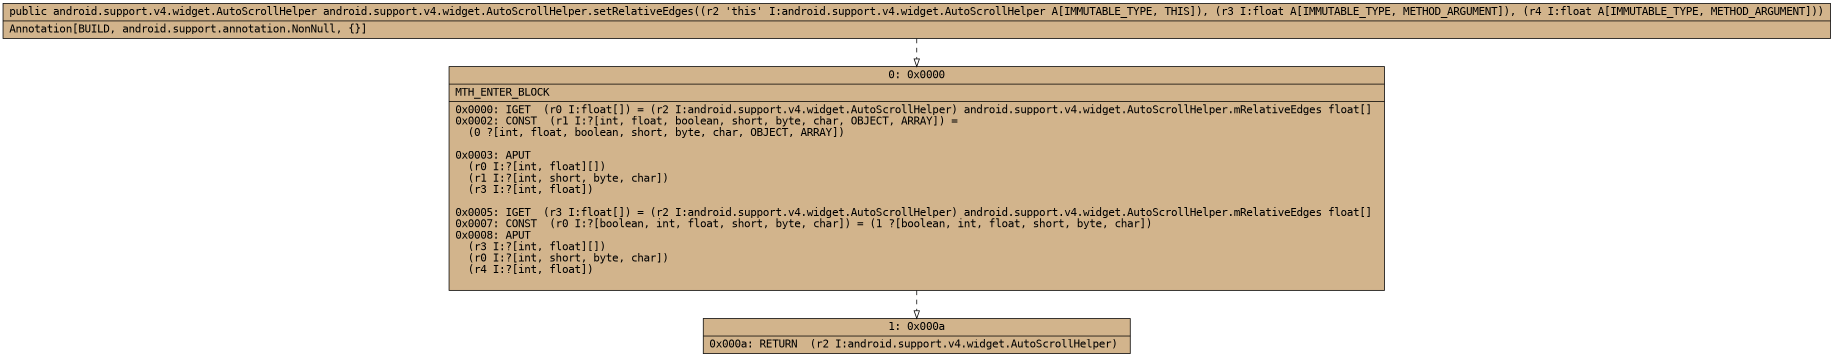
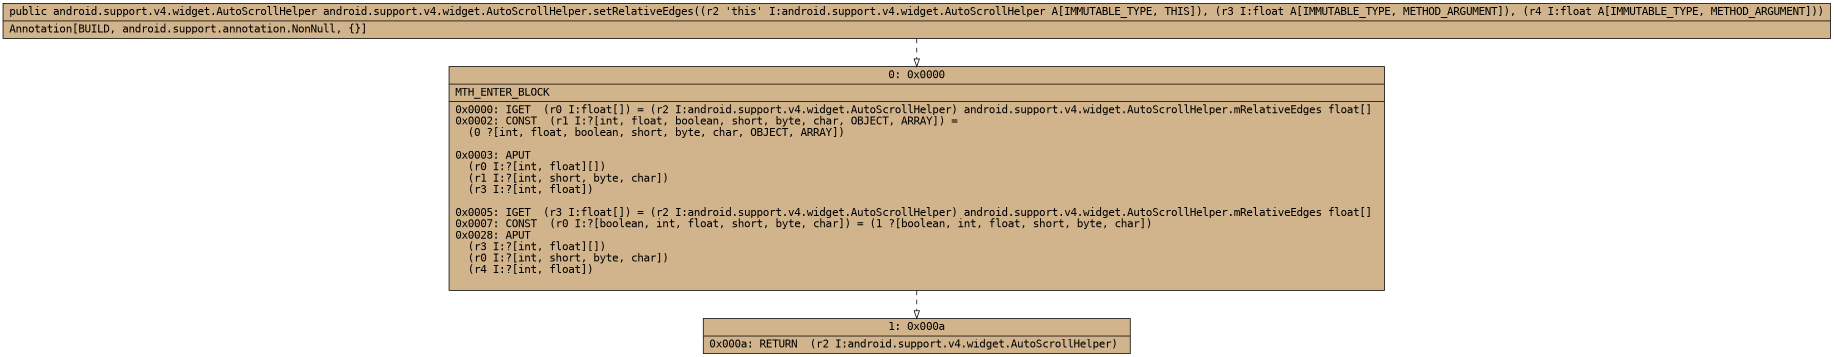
node "0: 0x0000": text "0x0008: APUT" -> "0x0028: APUT"
